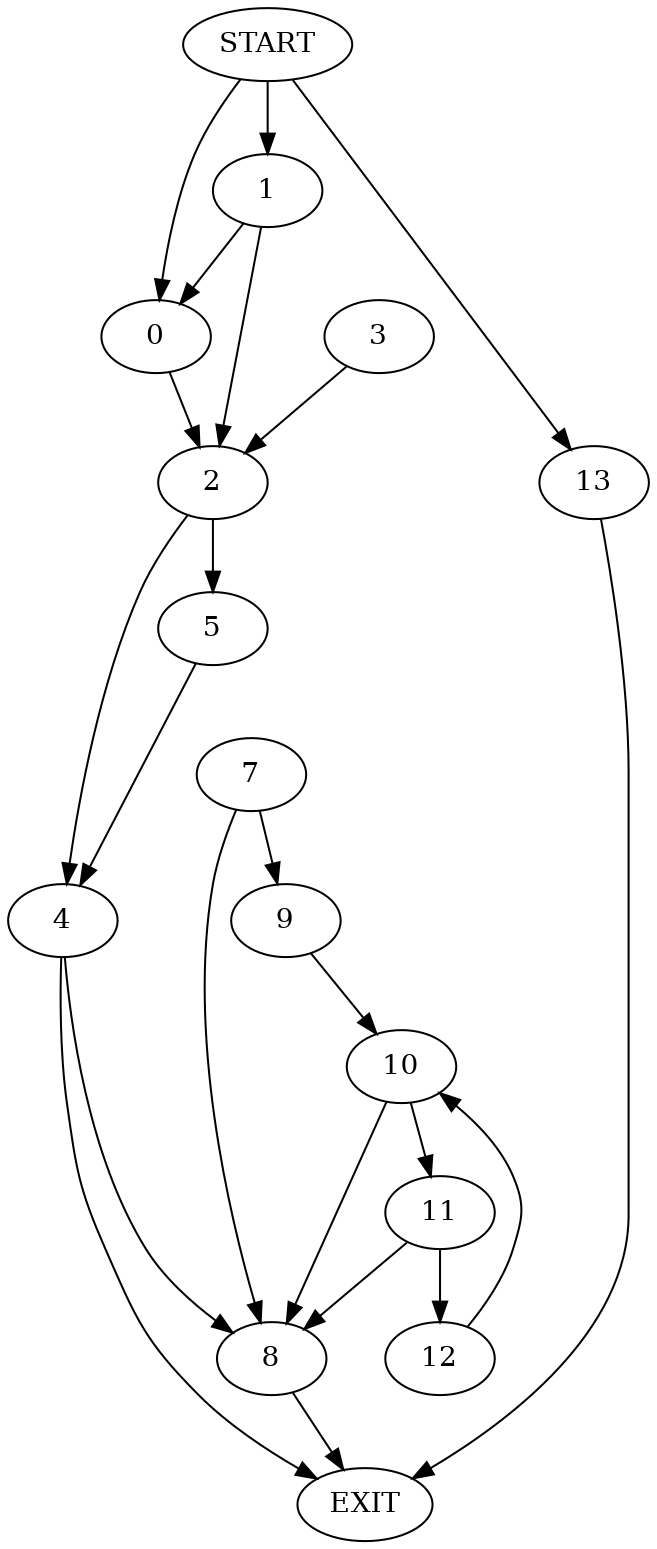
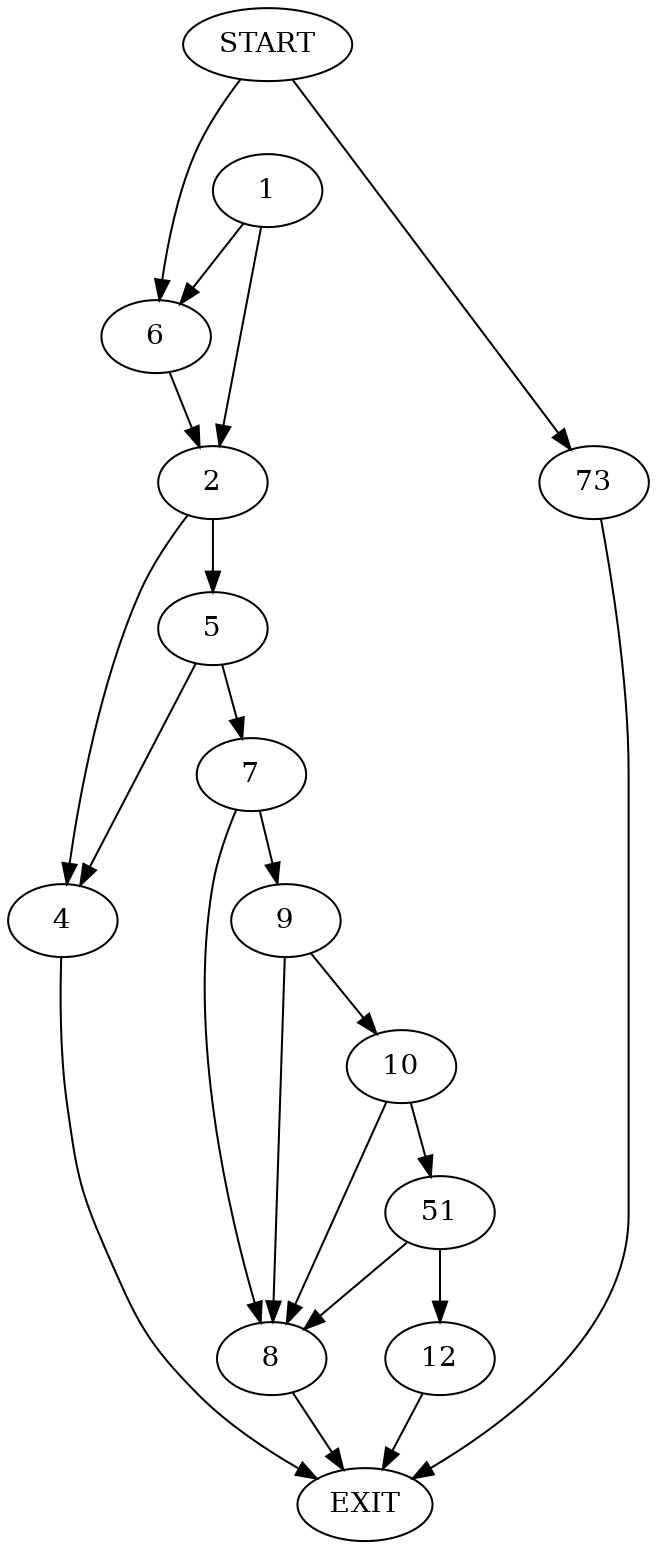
edge "START" -> "1": removed
node "0": label "0" -> "6"
node "3": removed
node "13": label "13" -> "73"
edge "5" -> "7": added
edge "4" -> "8": now "9" -> "8"
edge "12" -> "10": now "12" -> "EXIT"
node "11": label "11" -> "51"
